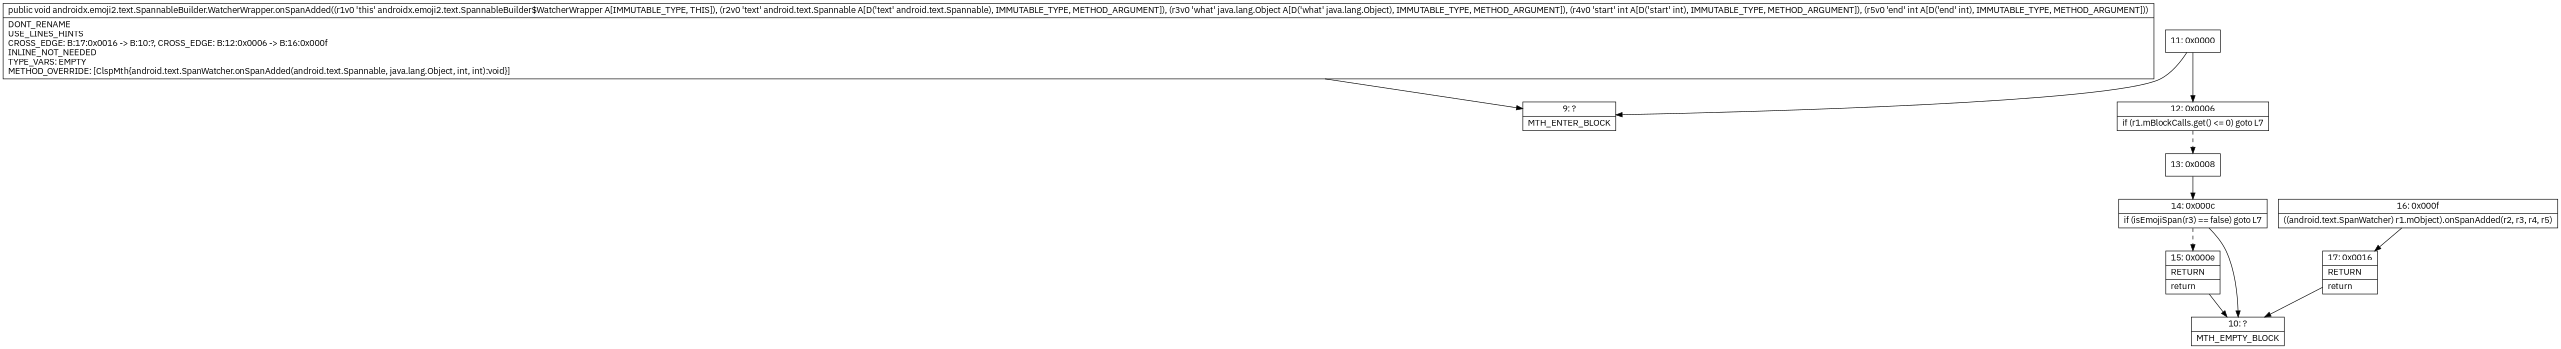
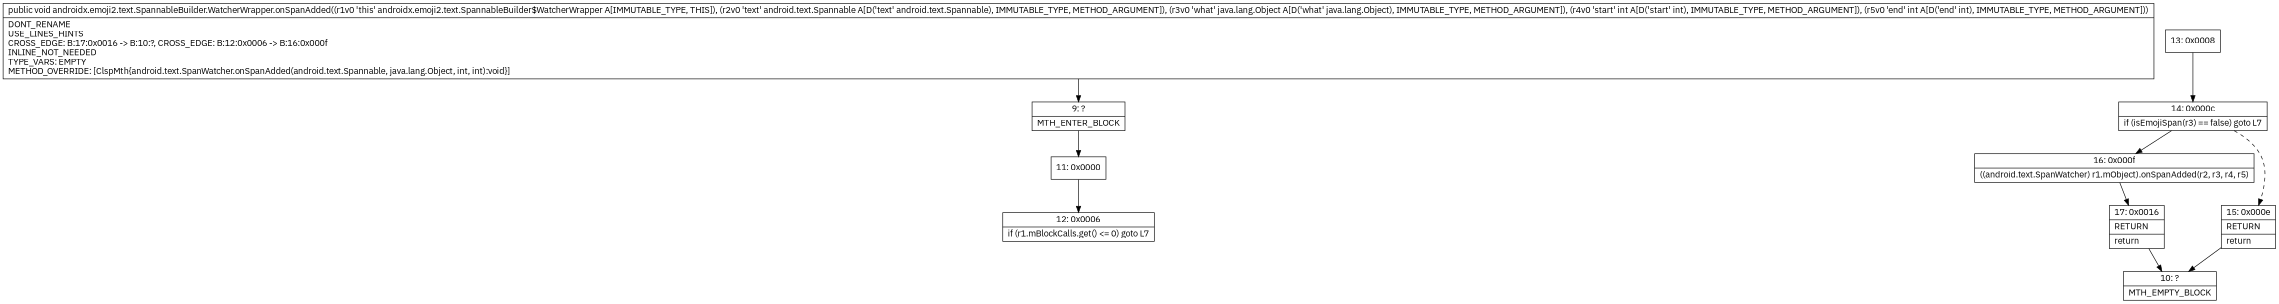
edge "11: 0x0000" -> "9: ?": reversed
edge "12: 0x0006" -> "13: 0x0008": removed
edge "14: 0x000c" -> "10: ?": now "14: 0x000c" -> "16: 0x000f"
